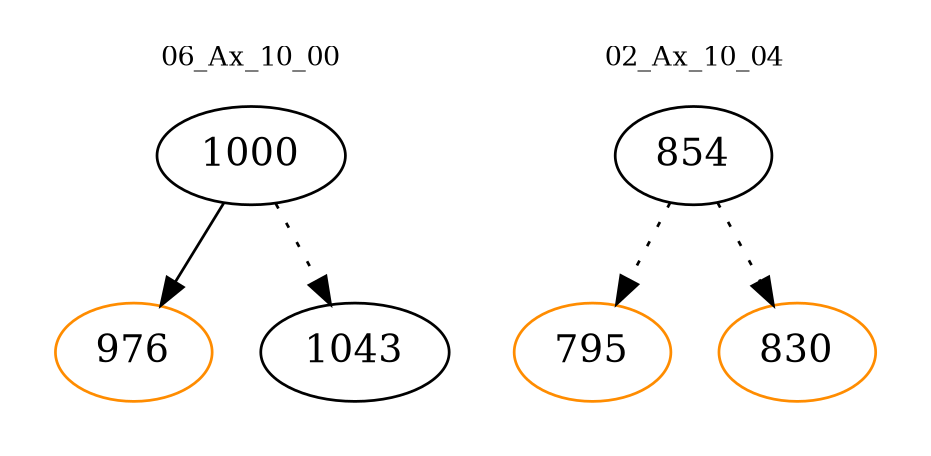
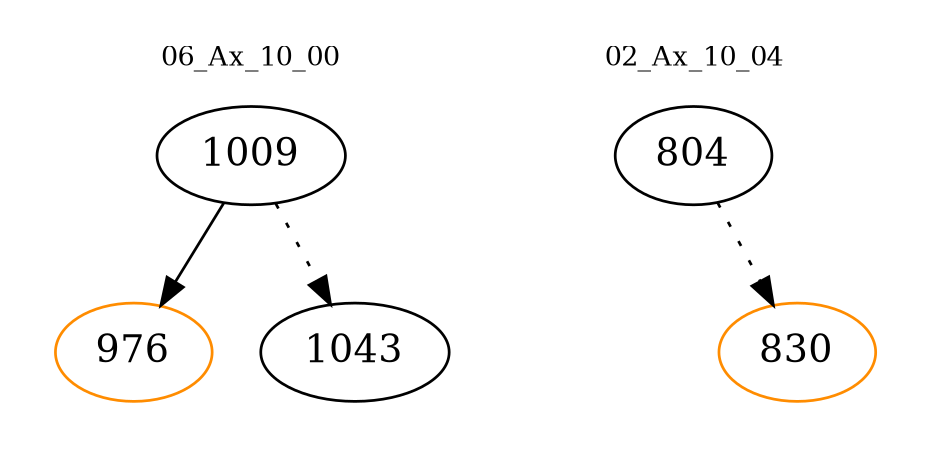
node "1000": label "1000" -> "1009"
node "854": label "854" -> "804"
node "795": removed
